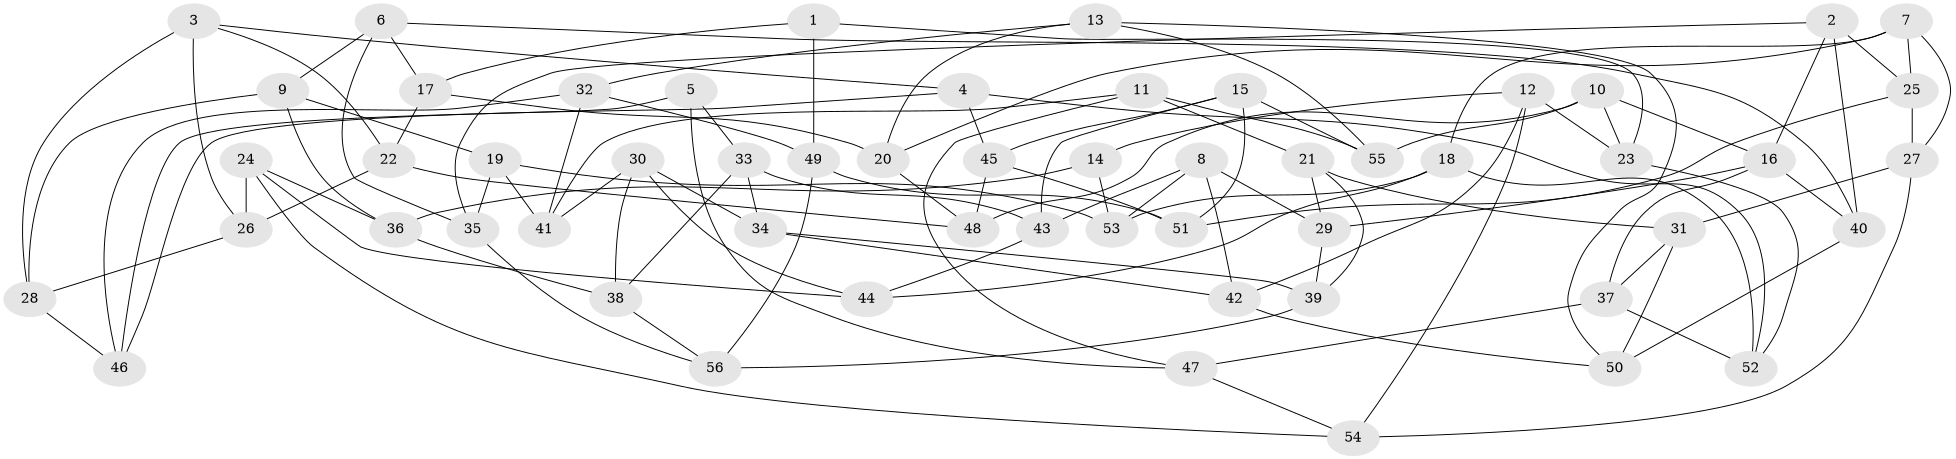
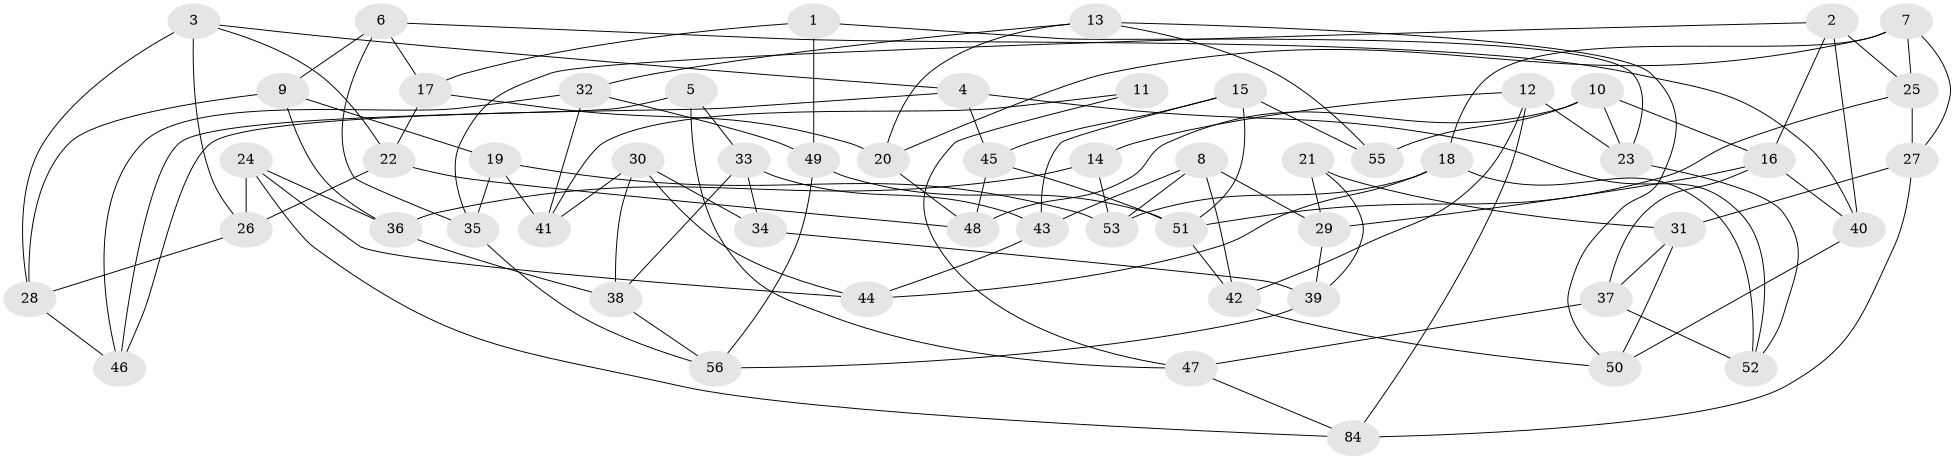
edge "11" -- "55": removed
edge "11" -- "21": removed
edge "34" -- "42": now "51" -- "42"
node "54": label "54" -> "84"
